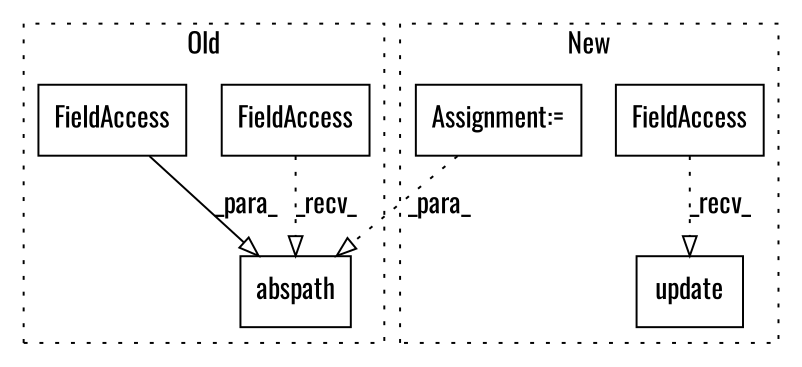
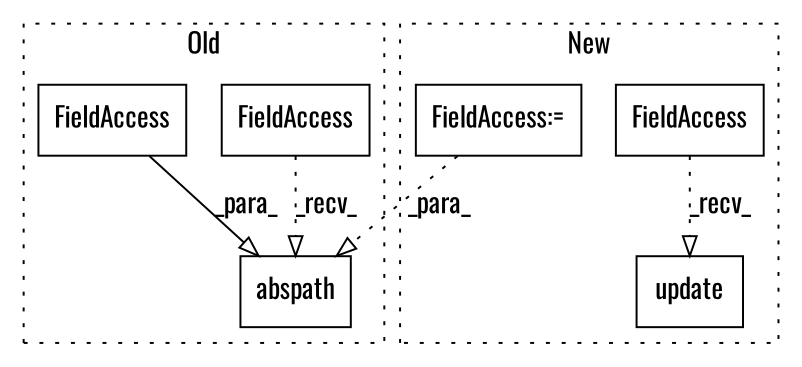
node "Assignment:=": label "Assignment:=" -> "FieldAccess:="
